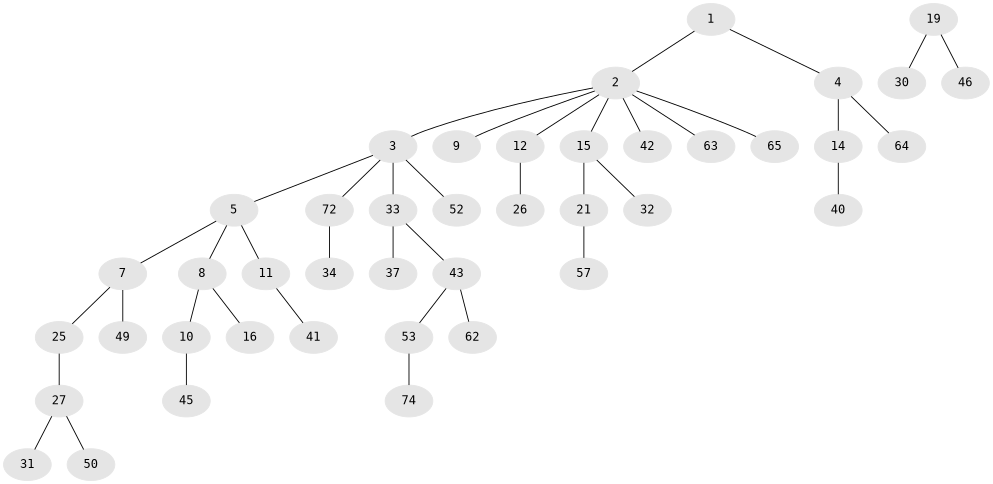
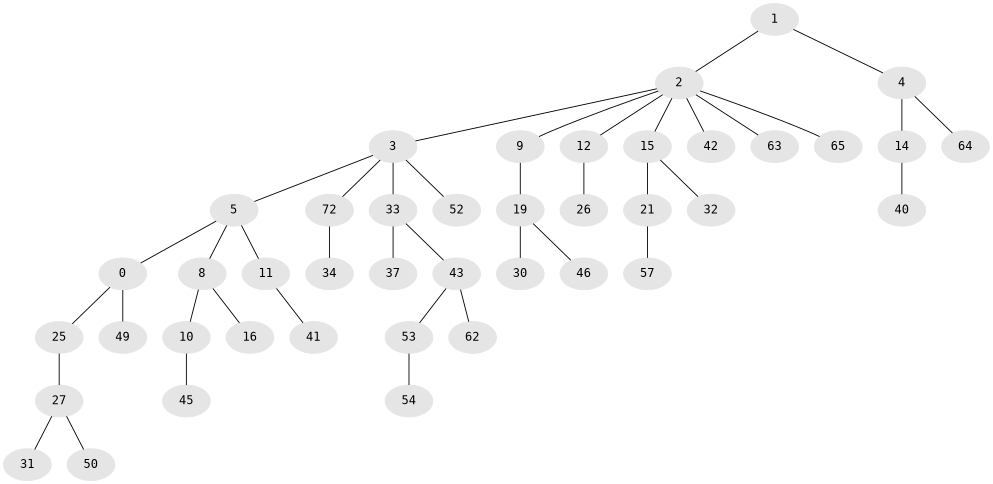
edge "9" -- "19": added
node "7": label "7" -> "0"
node "74": label "74" -> "54"
